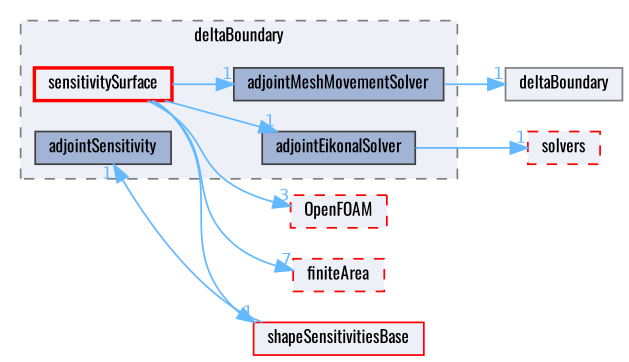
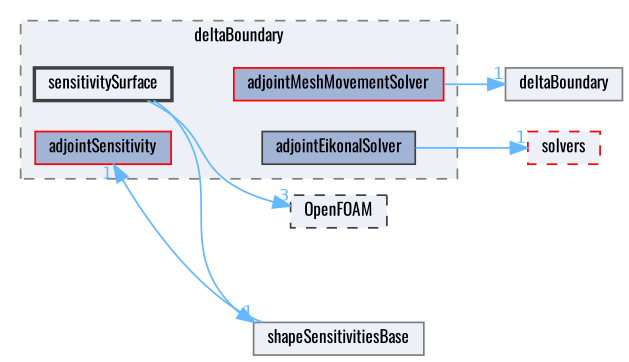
node "sensitivitySurface": color red -> grey25
edge "sensitivitySurface" -> "adjointMeshMovementSolver": removed
node "adjointMeshMovementSolver": color grey25 -> red
edge "sensitivitySurface" -> "adjointEikonalSolver": removed
node "adjointSensitivity": color grey25 -> red
node "OpenFOAM": color red -> grey25
node "finiteArea": removed
node "shapeSensitivitiesBase": color red -> grey50
